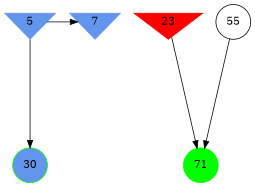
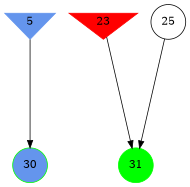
node "7": removed
node "55": label "55" -> "25"
node "71": label "71" -> "31"
